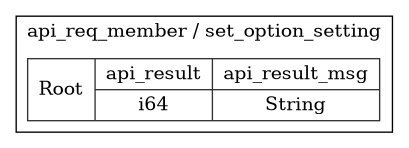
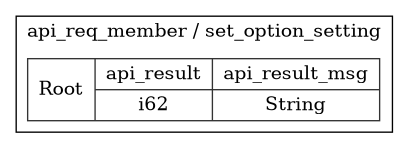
node "Root": text "i64" -> "i62"
